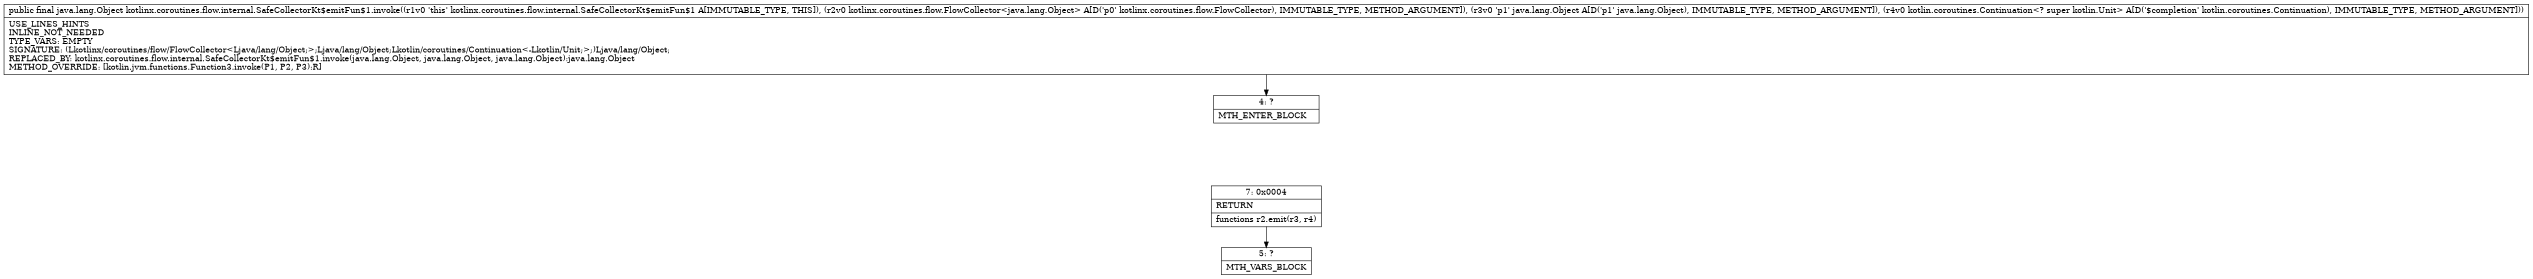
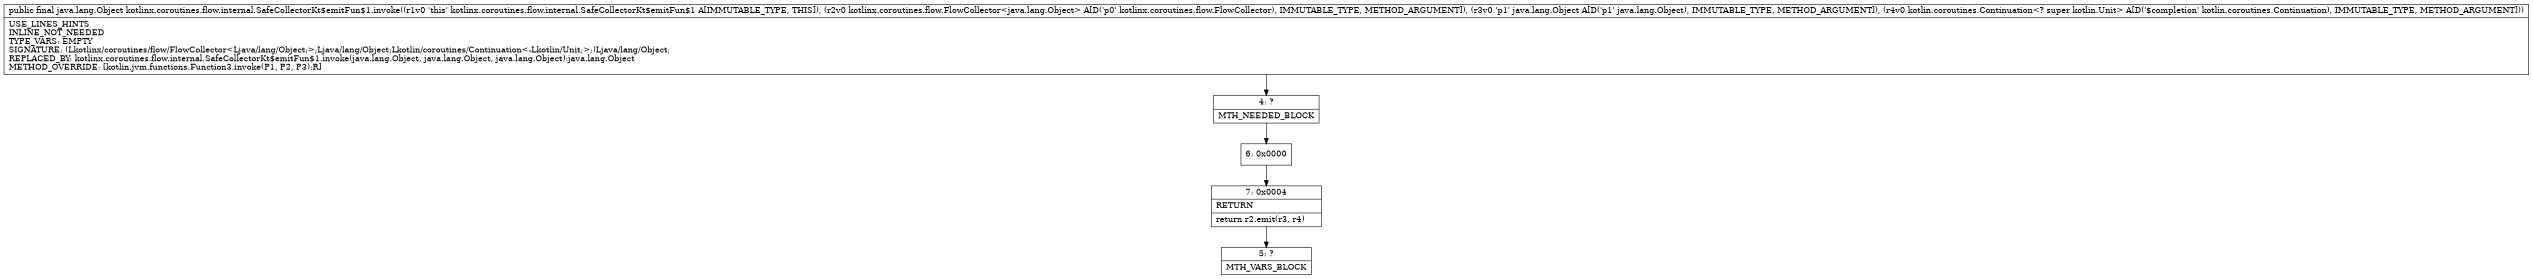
node "4: ?": text "MTH_ENTER_BLOCK" -> "MTH_NEEDED_BLOCK"
node "6: 0x0000": added
node "7: 0x0004": text "functions r2.emit(r3, r4)" -> "return r2.emit(r3, r4)"
